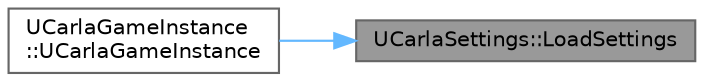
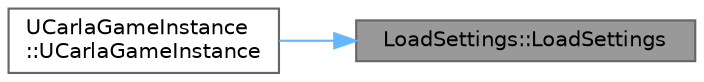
node "UCarlaSettings::LoadSettings": label "UCarlaSettings::LoadSettings" -> "LoadSettings::LoadSettings"
